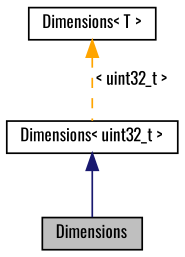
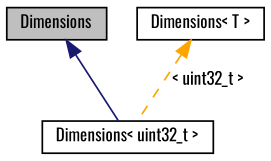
edge "Dimensions" -> "Dimensions< uint32_t >": reversed
